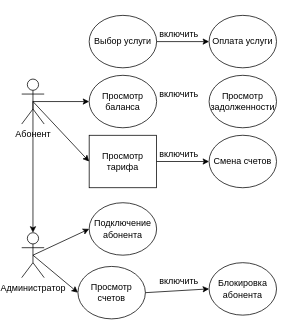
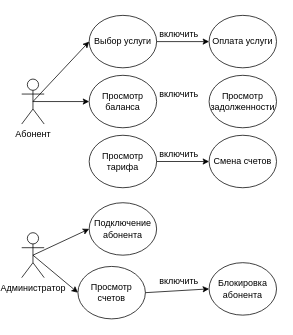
edge "Абонент" -> "Просмотр тарифа": removed
node "Просмотр тарифа": shape rectangle -> ellipse
edge "Абонент" -> "Администратор": now "Абонент" -> "Выбор услуги"
